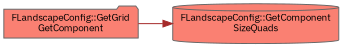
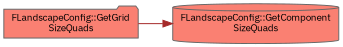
node "FLandscapeConfig::GetGrid GetComponent": label "FLandscapeConfig::GetGrid GetComponent" -> "FLandscapeConfig::GetGrid SizeQuads"
